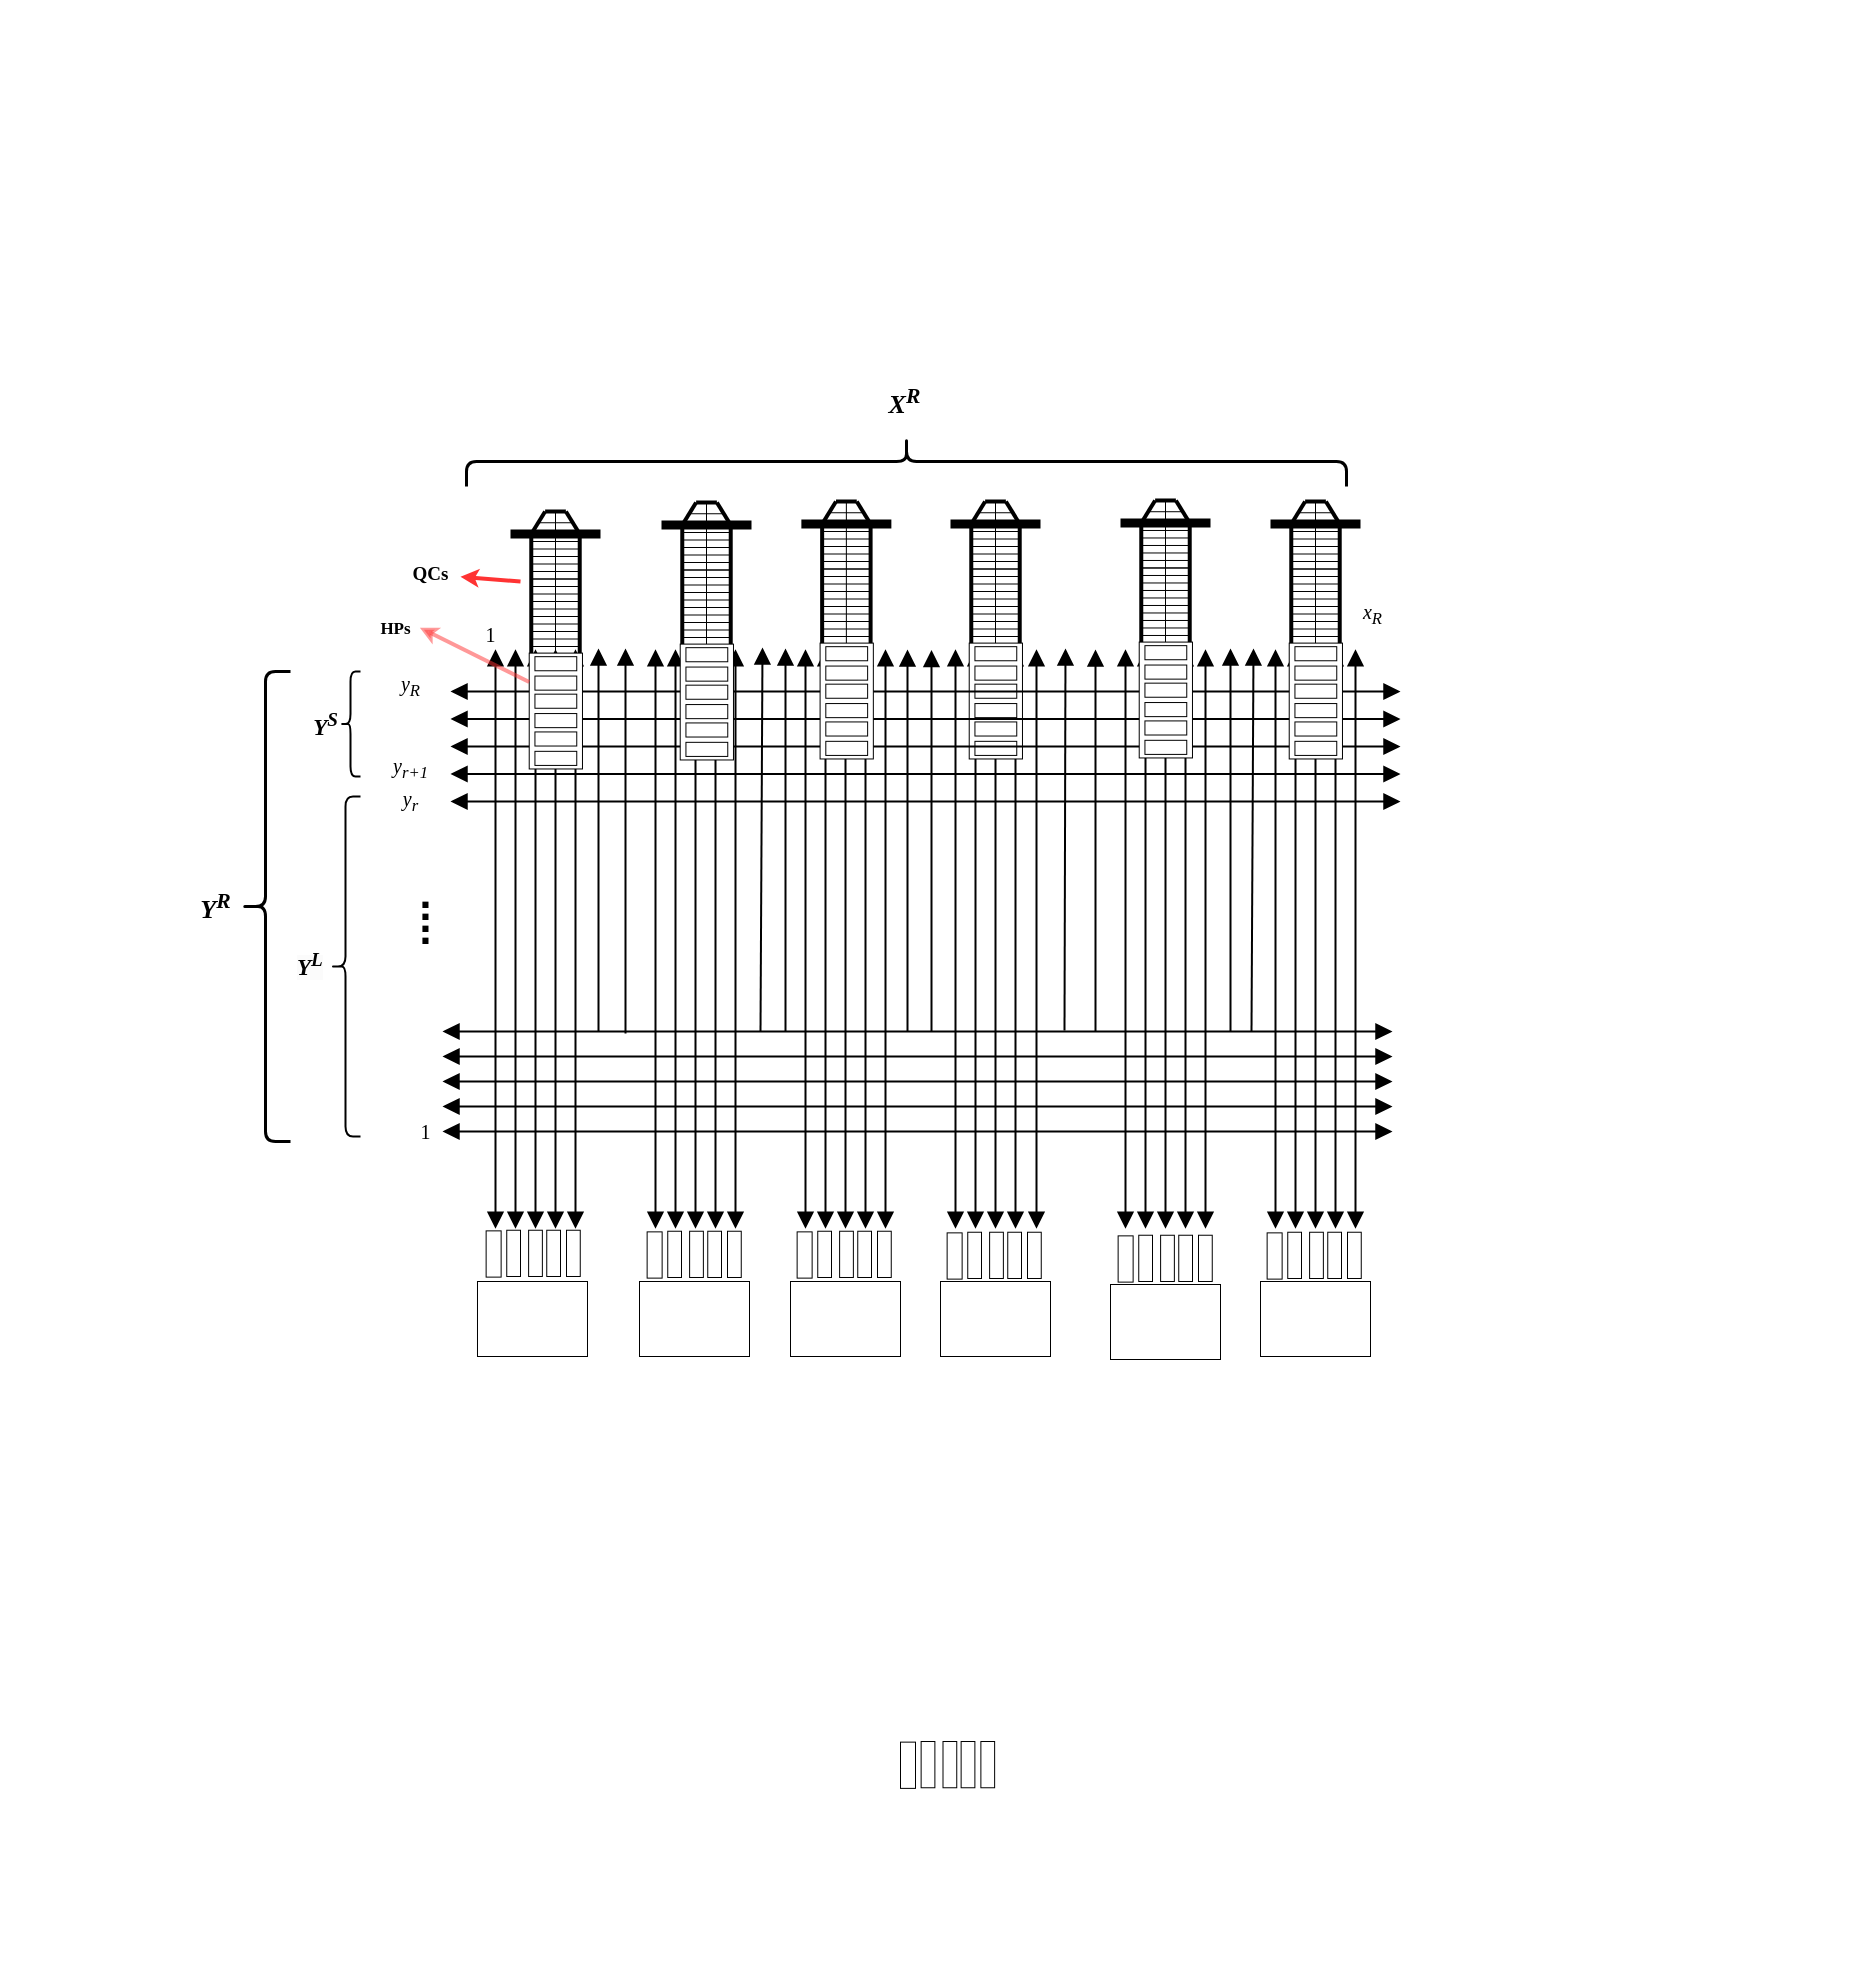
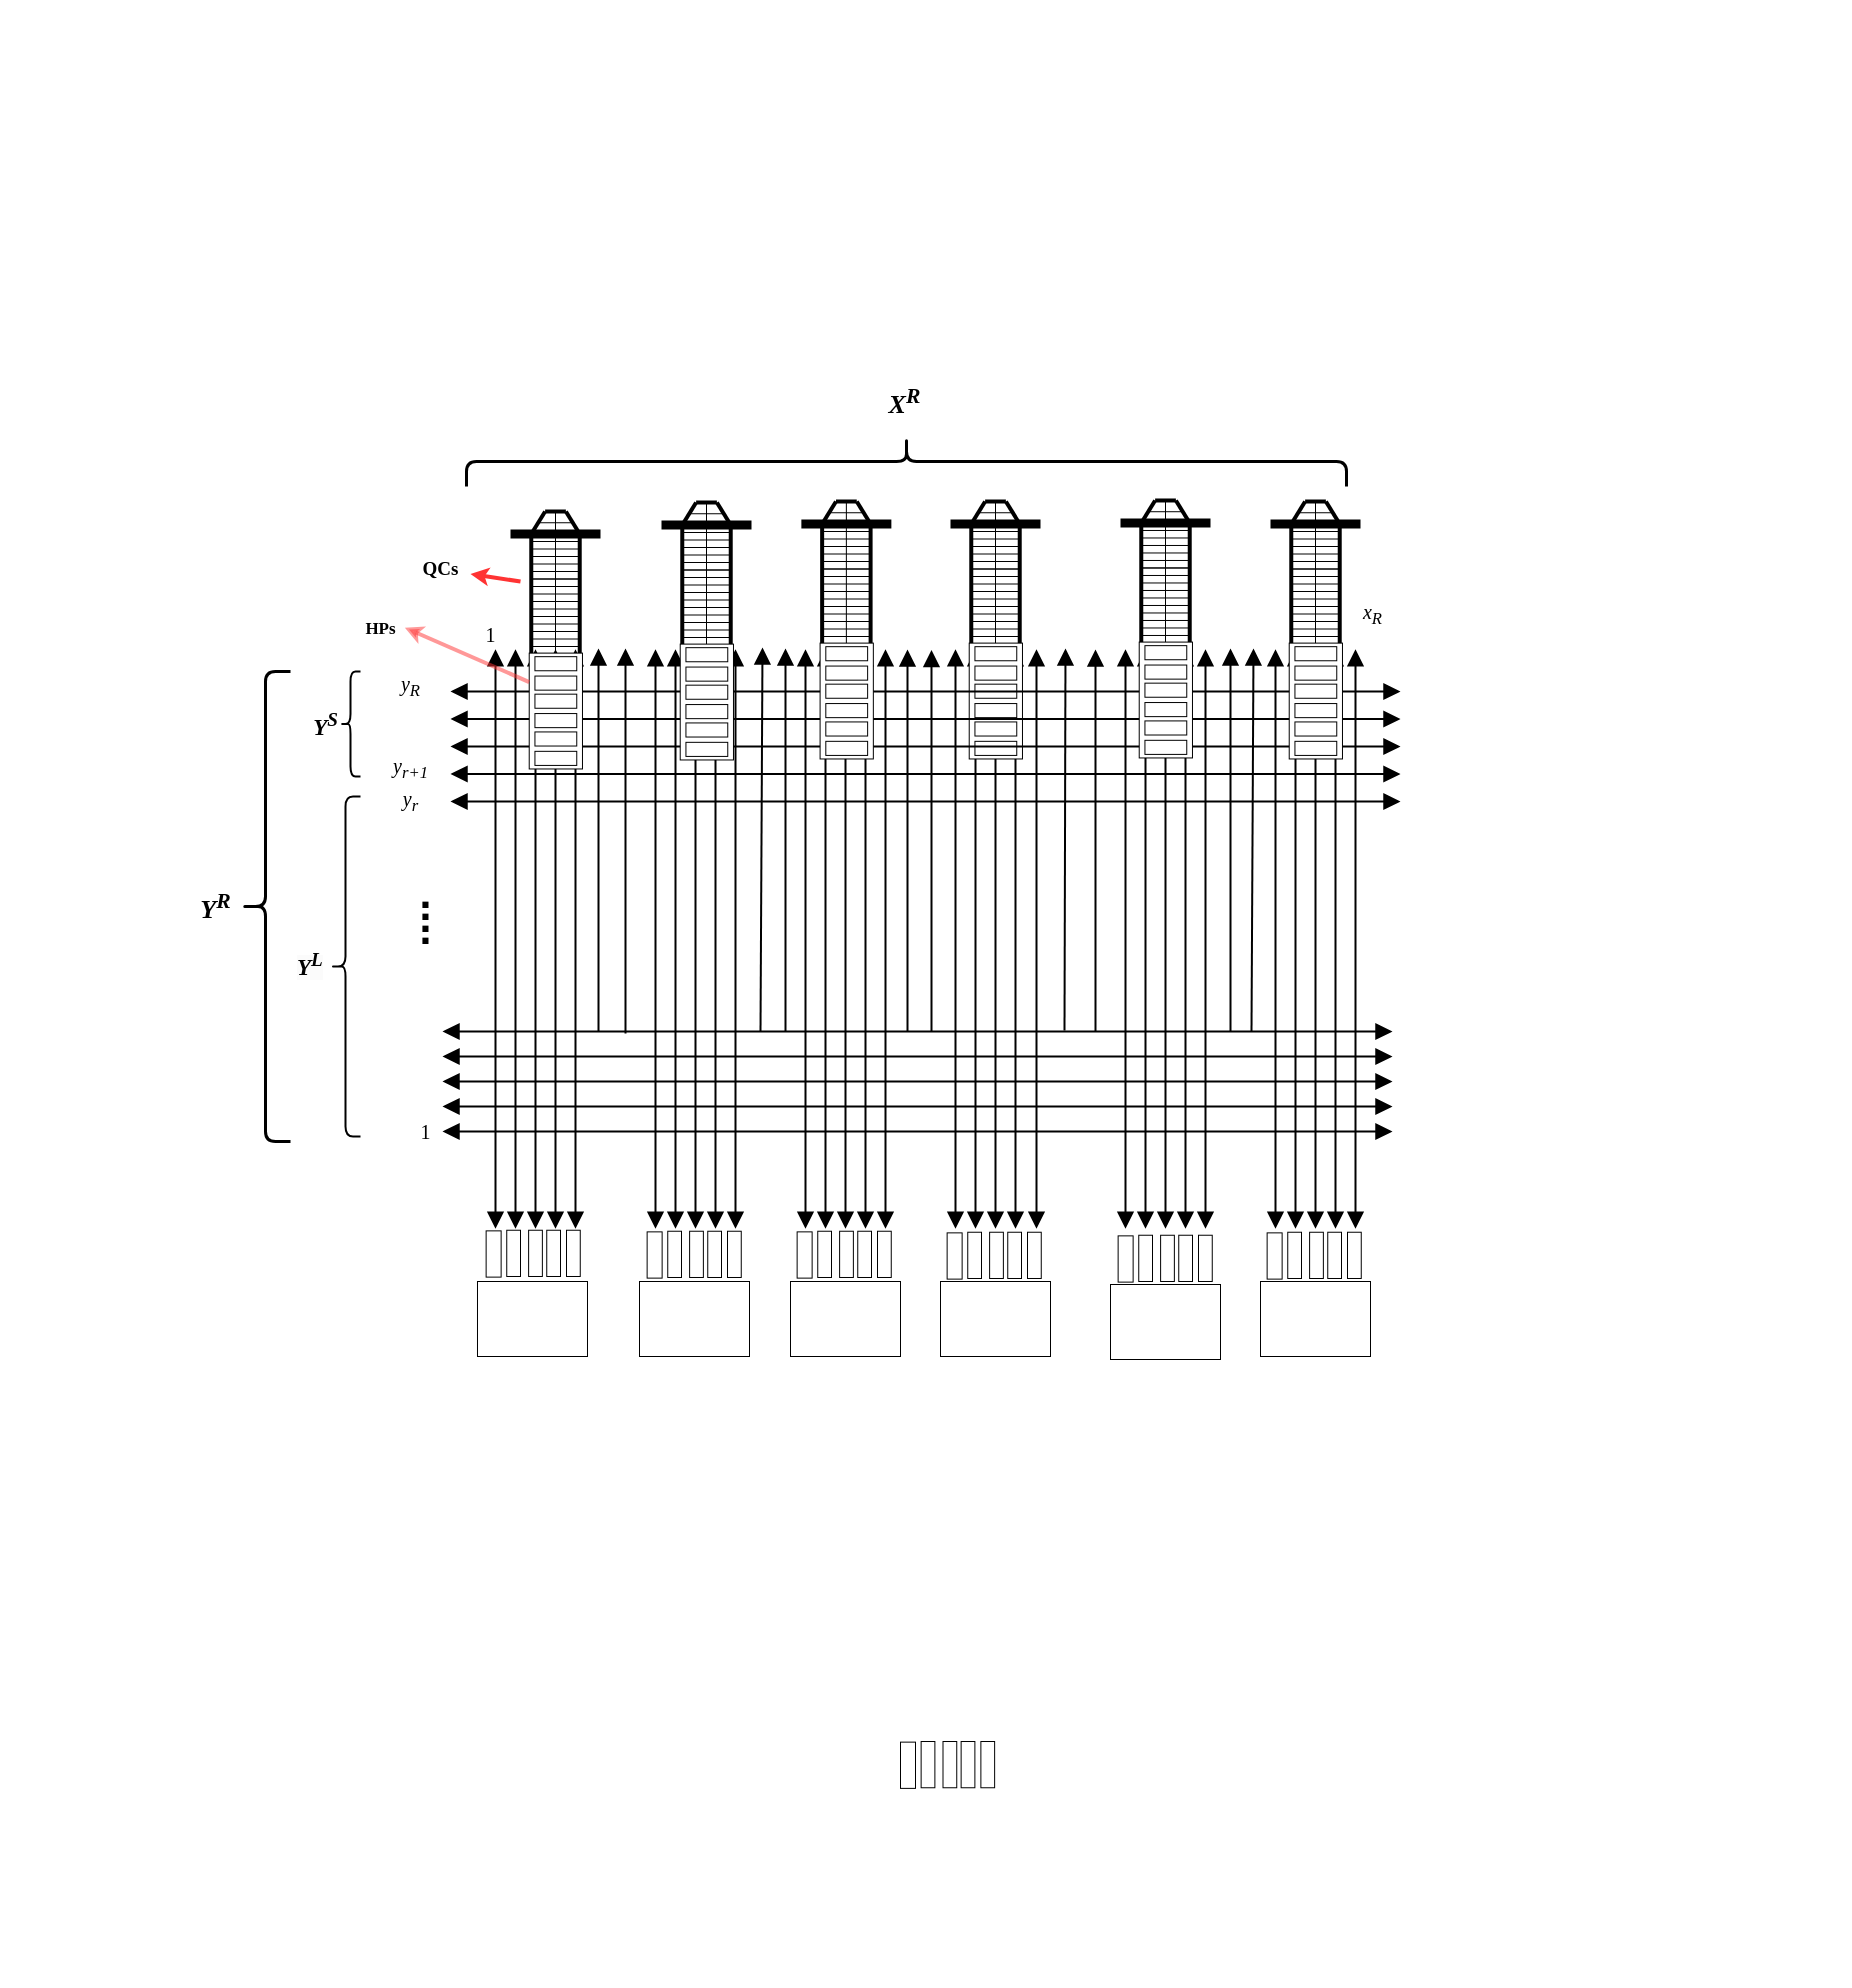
node "QCs": moved (431, 575) -> (441, 570)
node "HPs": moved (396, 630) -> (381, 630)
